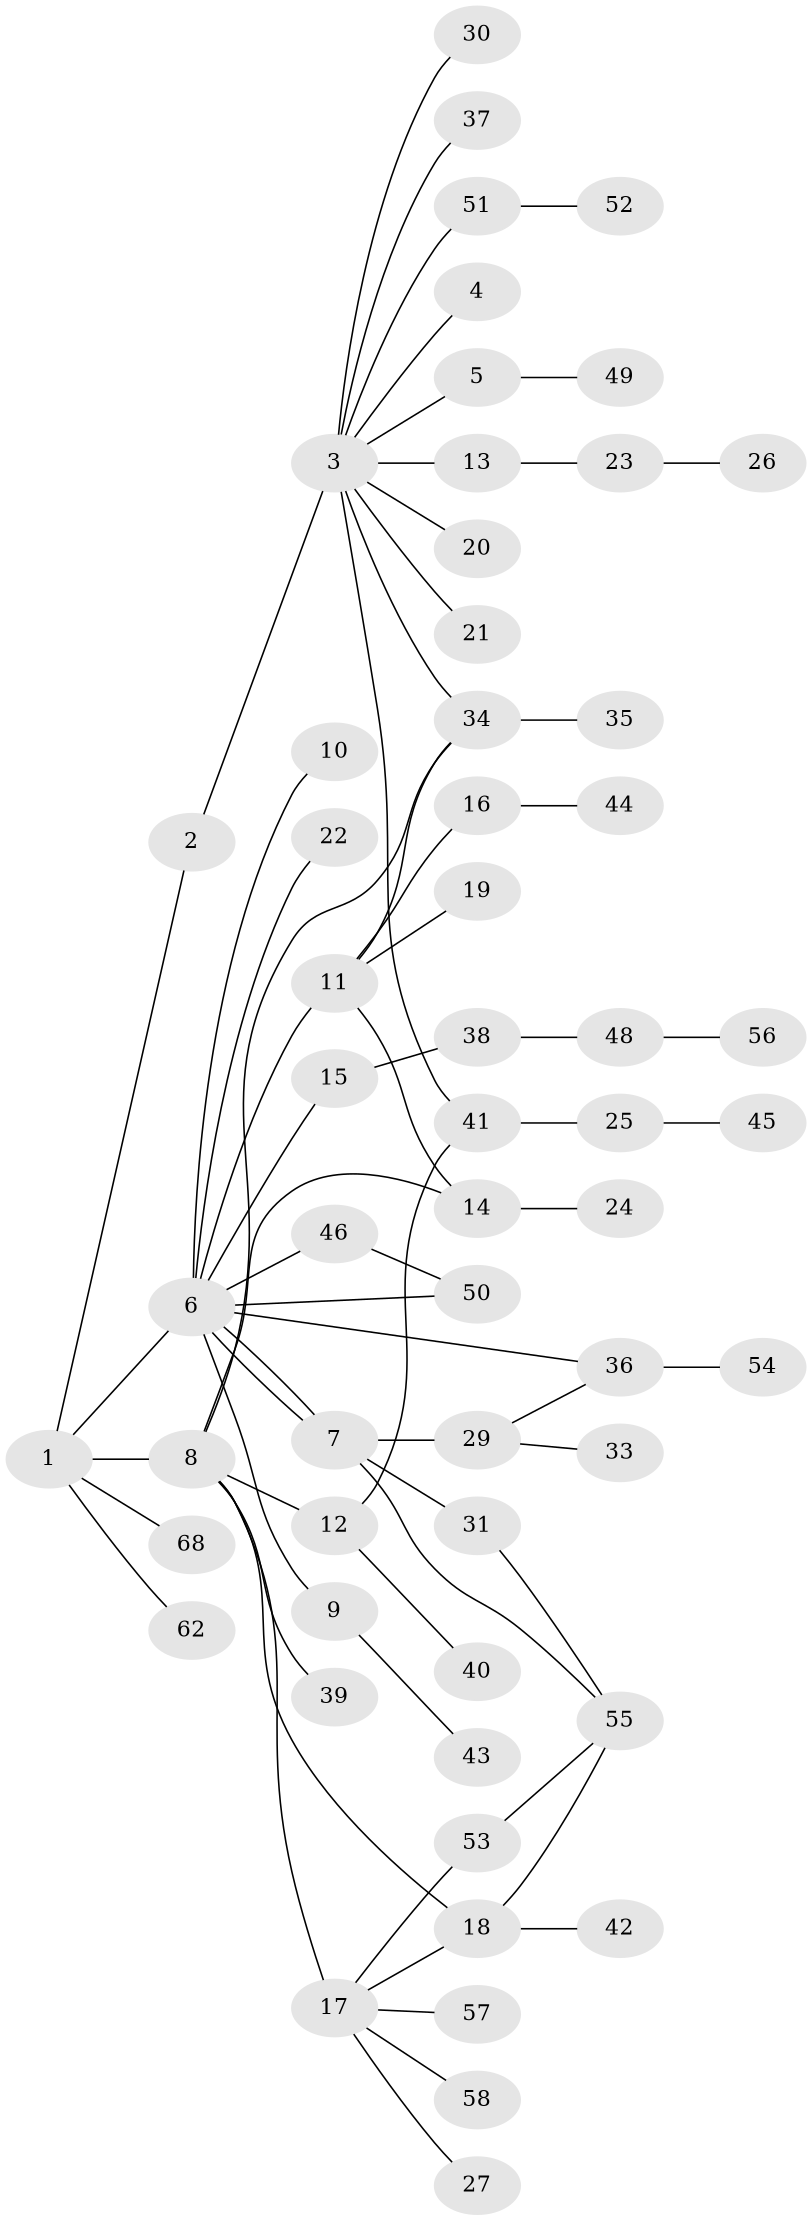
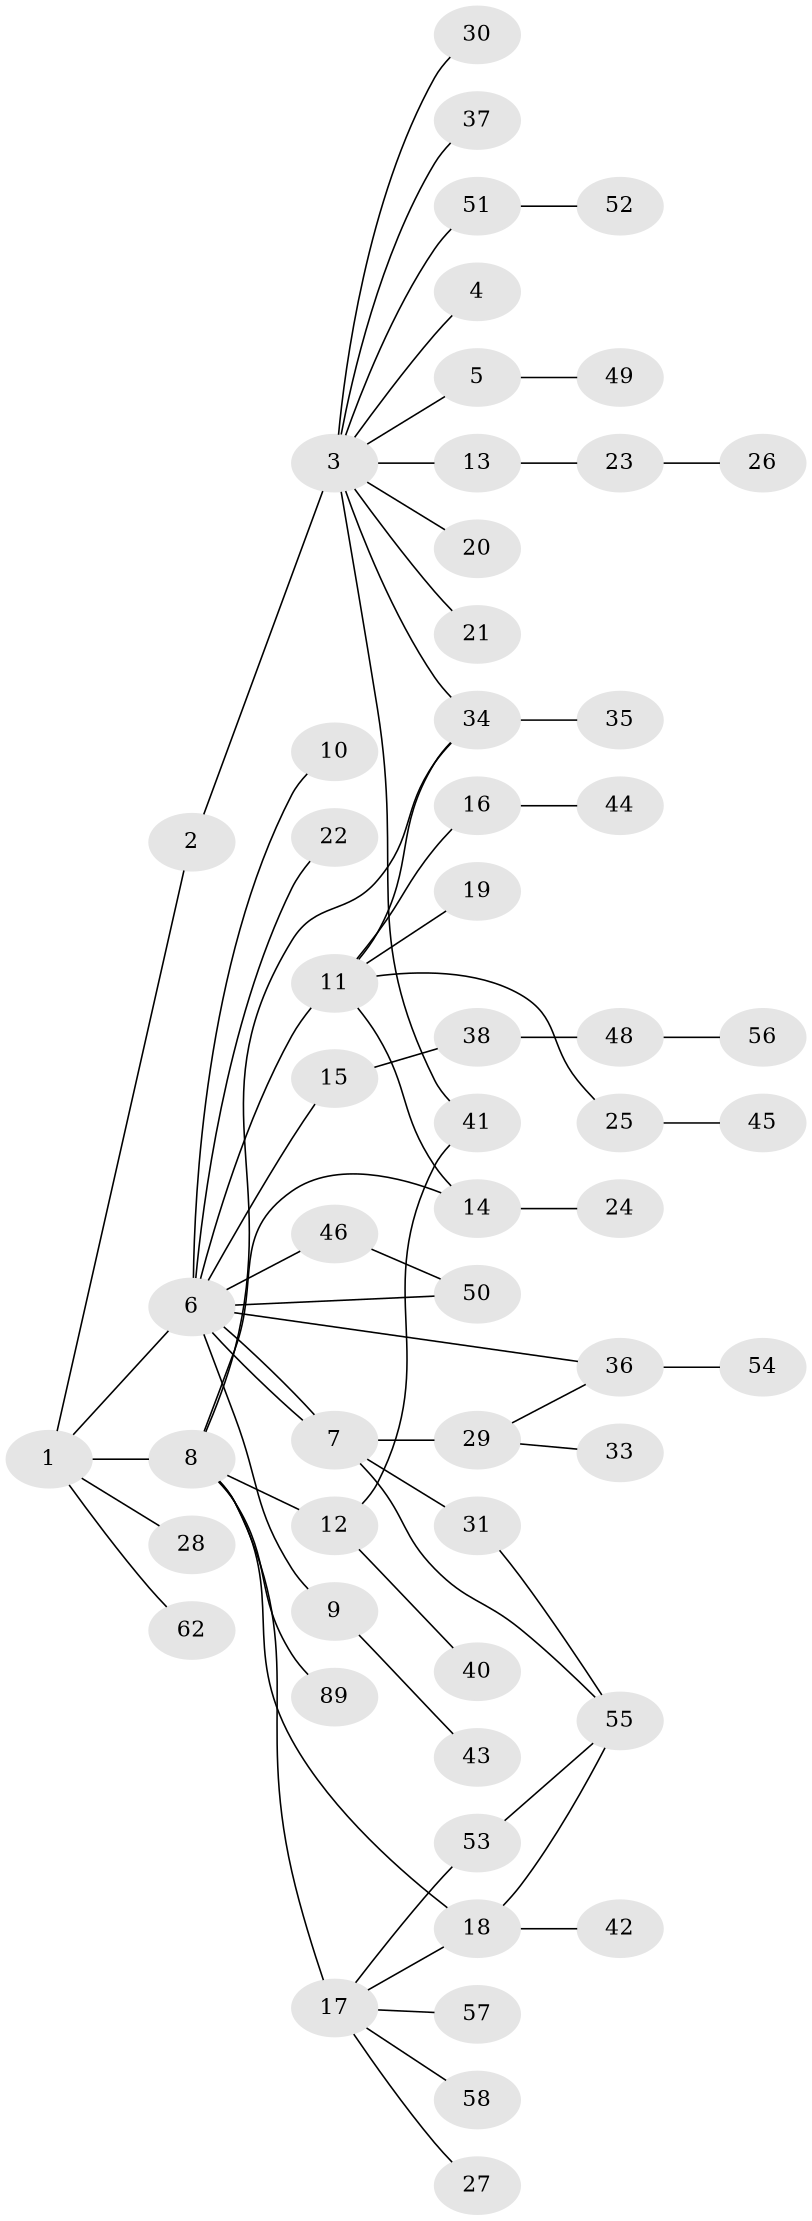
edge "41" -- "25": now "11" -- "25"
node "68": label "68" -> "28"
node "39": label "39" -> "89"
